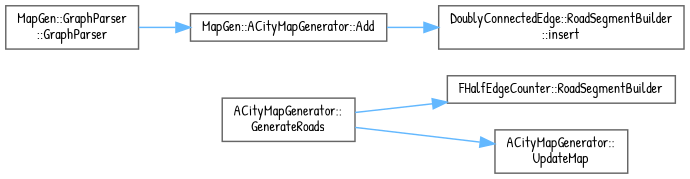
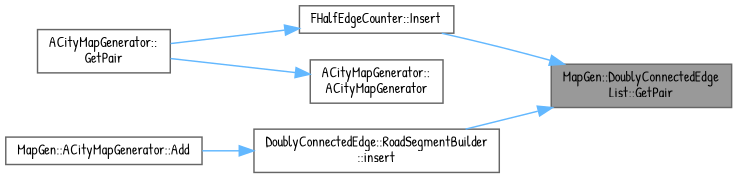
node "MapGen::GraphParser ::GraphParser": removed
node "MapGen::DoublyConnectedEdge List::GetPair": added
node "FHalfEdgeCounter::RoadSegmentBuilder": label "FHalfEdgeCounter::RoadSegmentBuilder" -> "FHalfEdgeCounter::Insert"
node "ACityMapGenerator:: GenerateRoads": label "ACityMapGenerator:: GenerateRoads" -> "ACityMapGenerator:: GetPair"
node "ACityMapGenerator:: UpdateMap": label "ACityMapGenerator:: UpdateMap" -> "ACityMapGenerator:: ACityMapGenerator"
